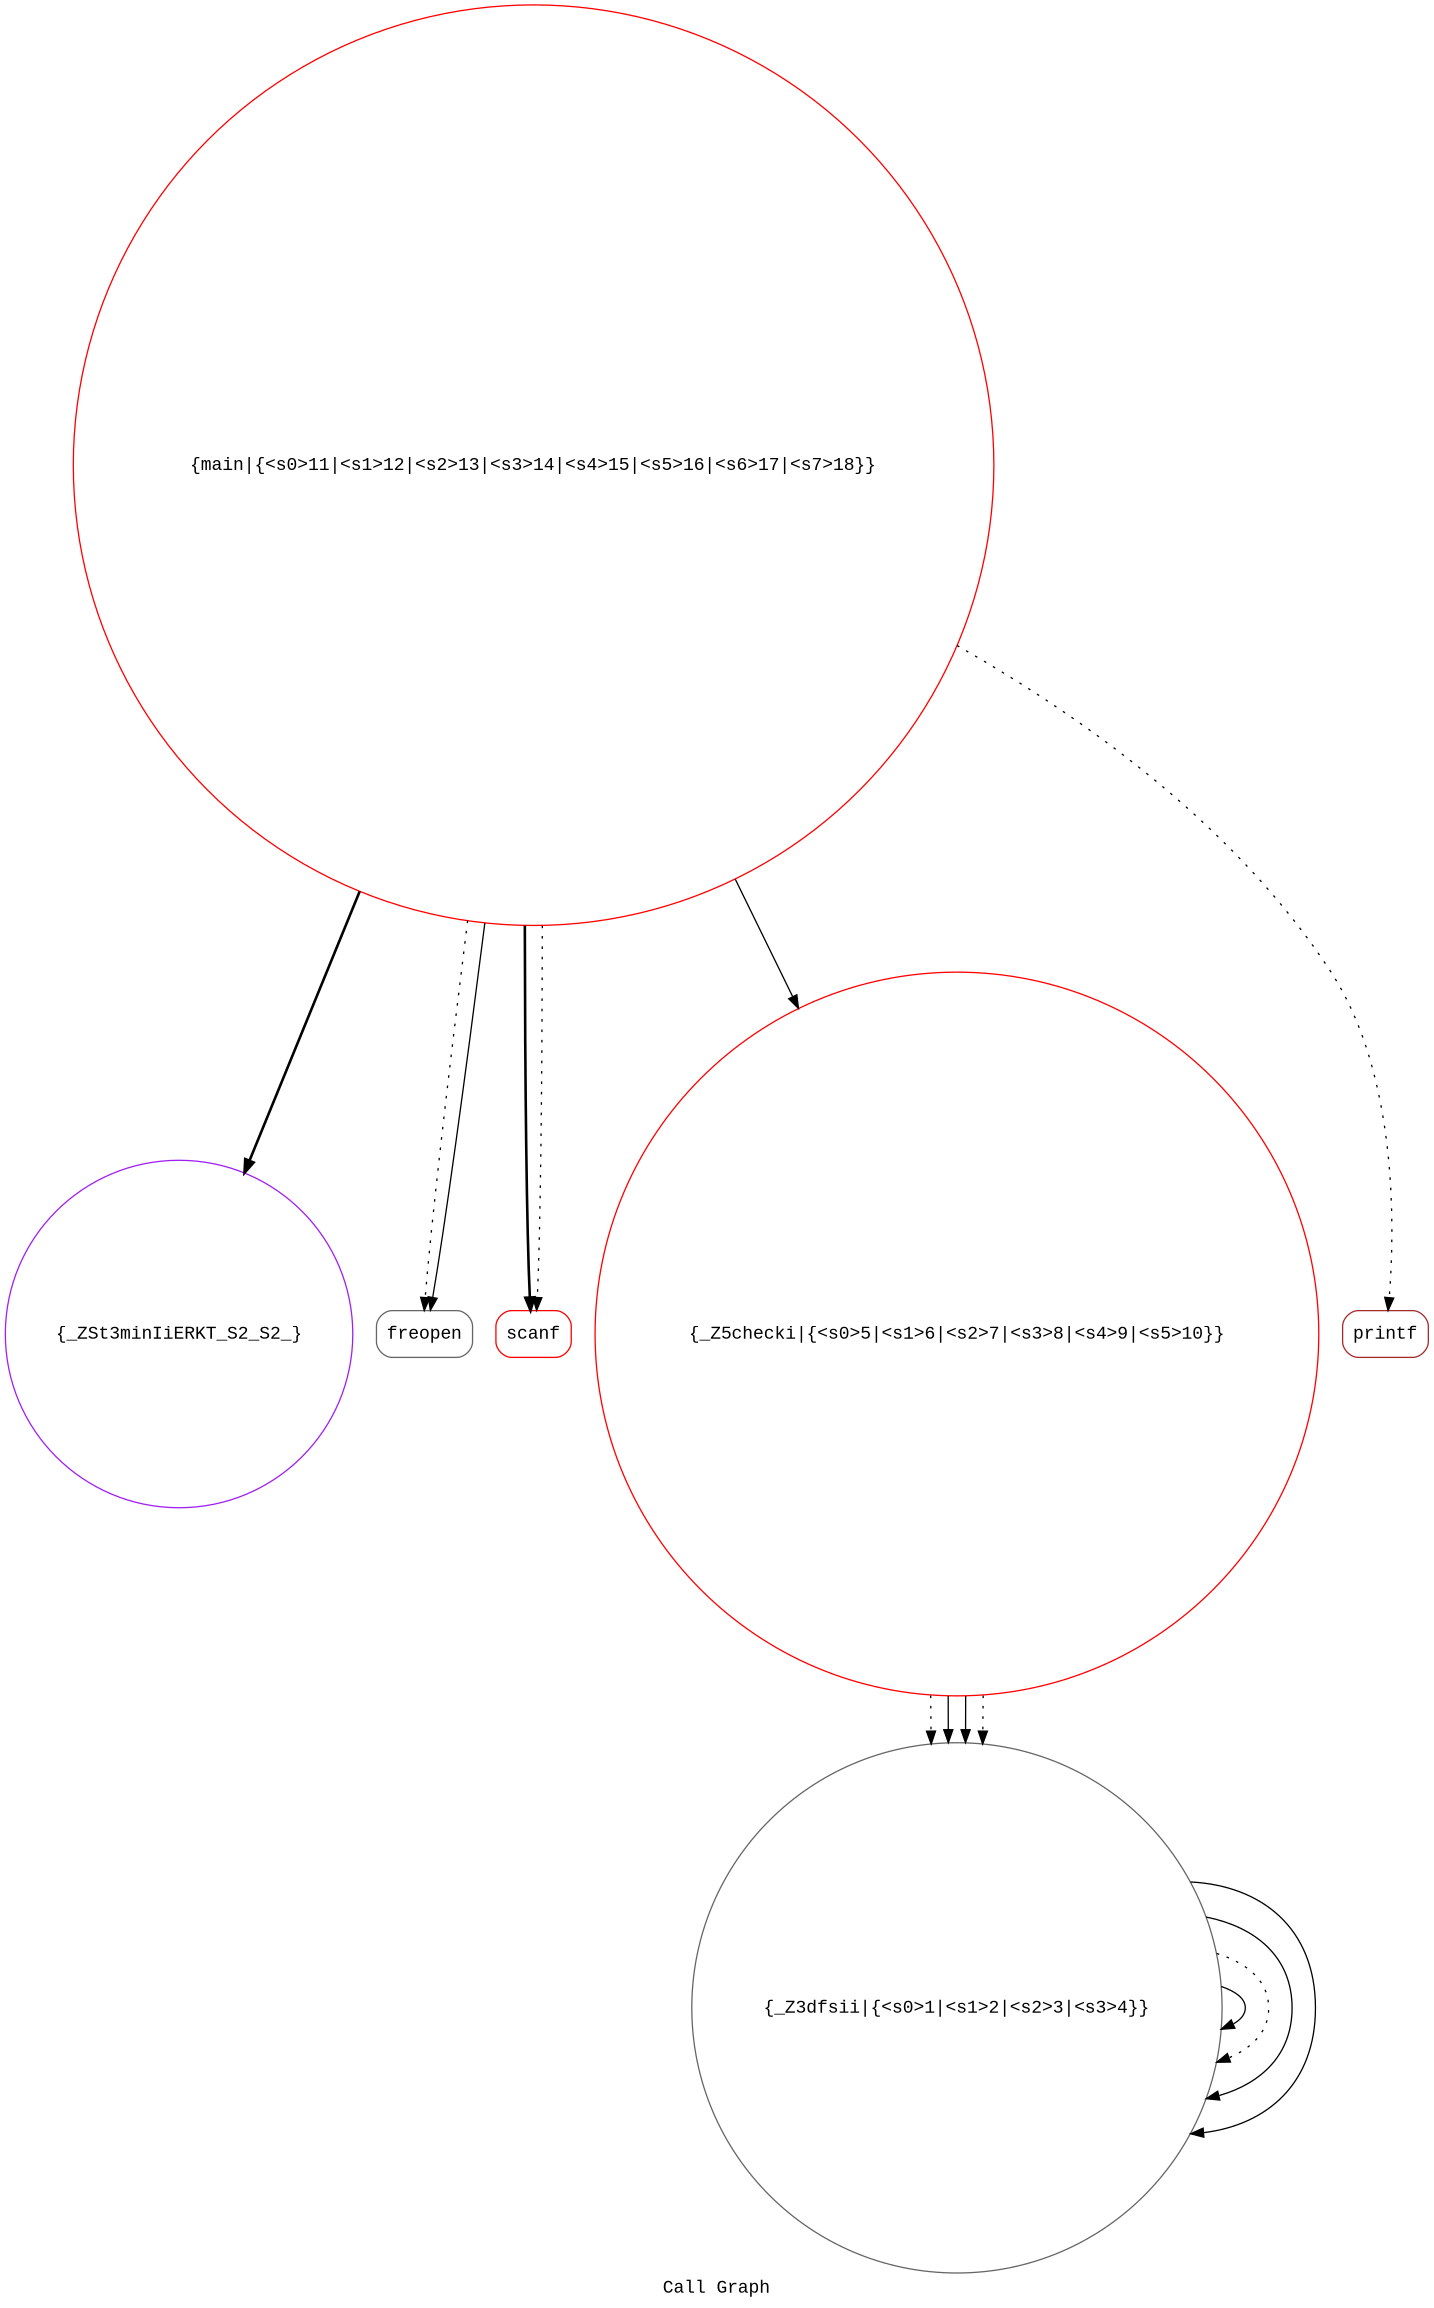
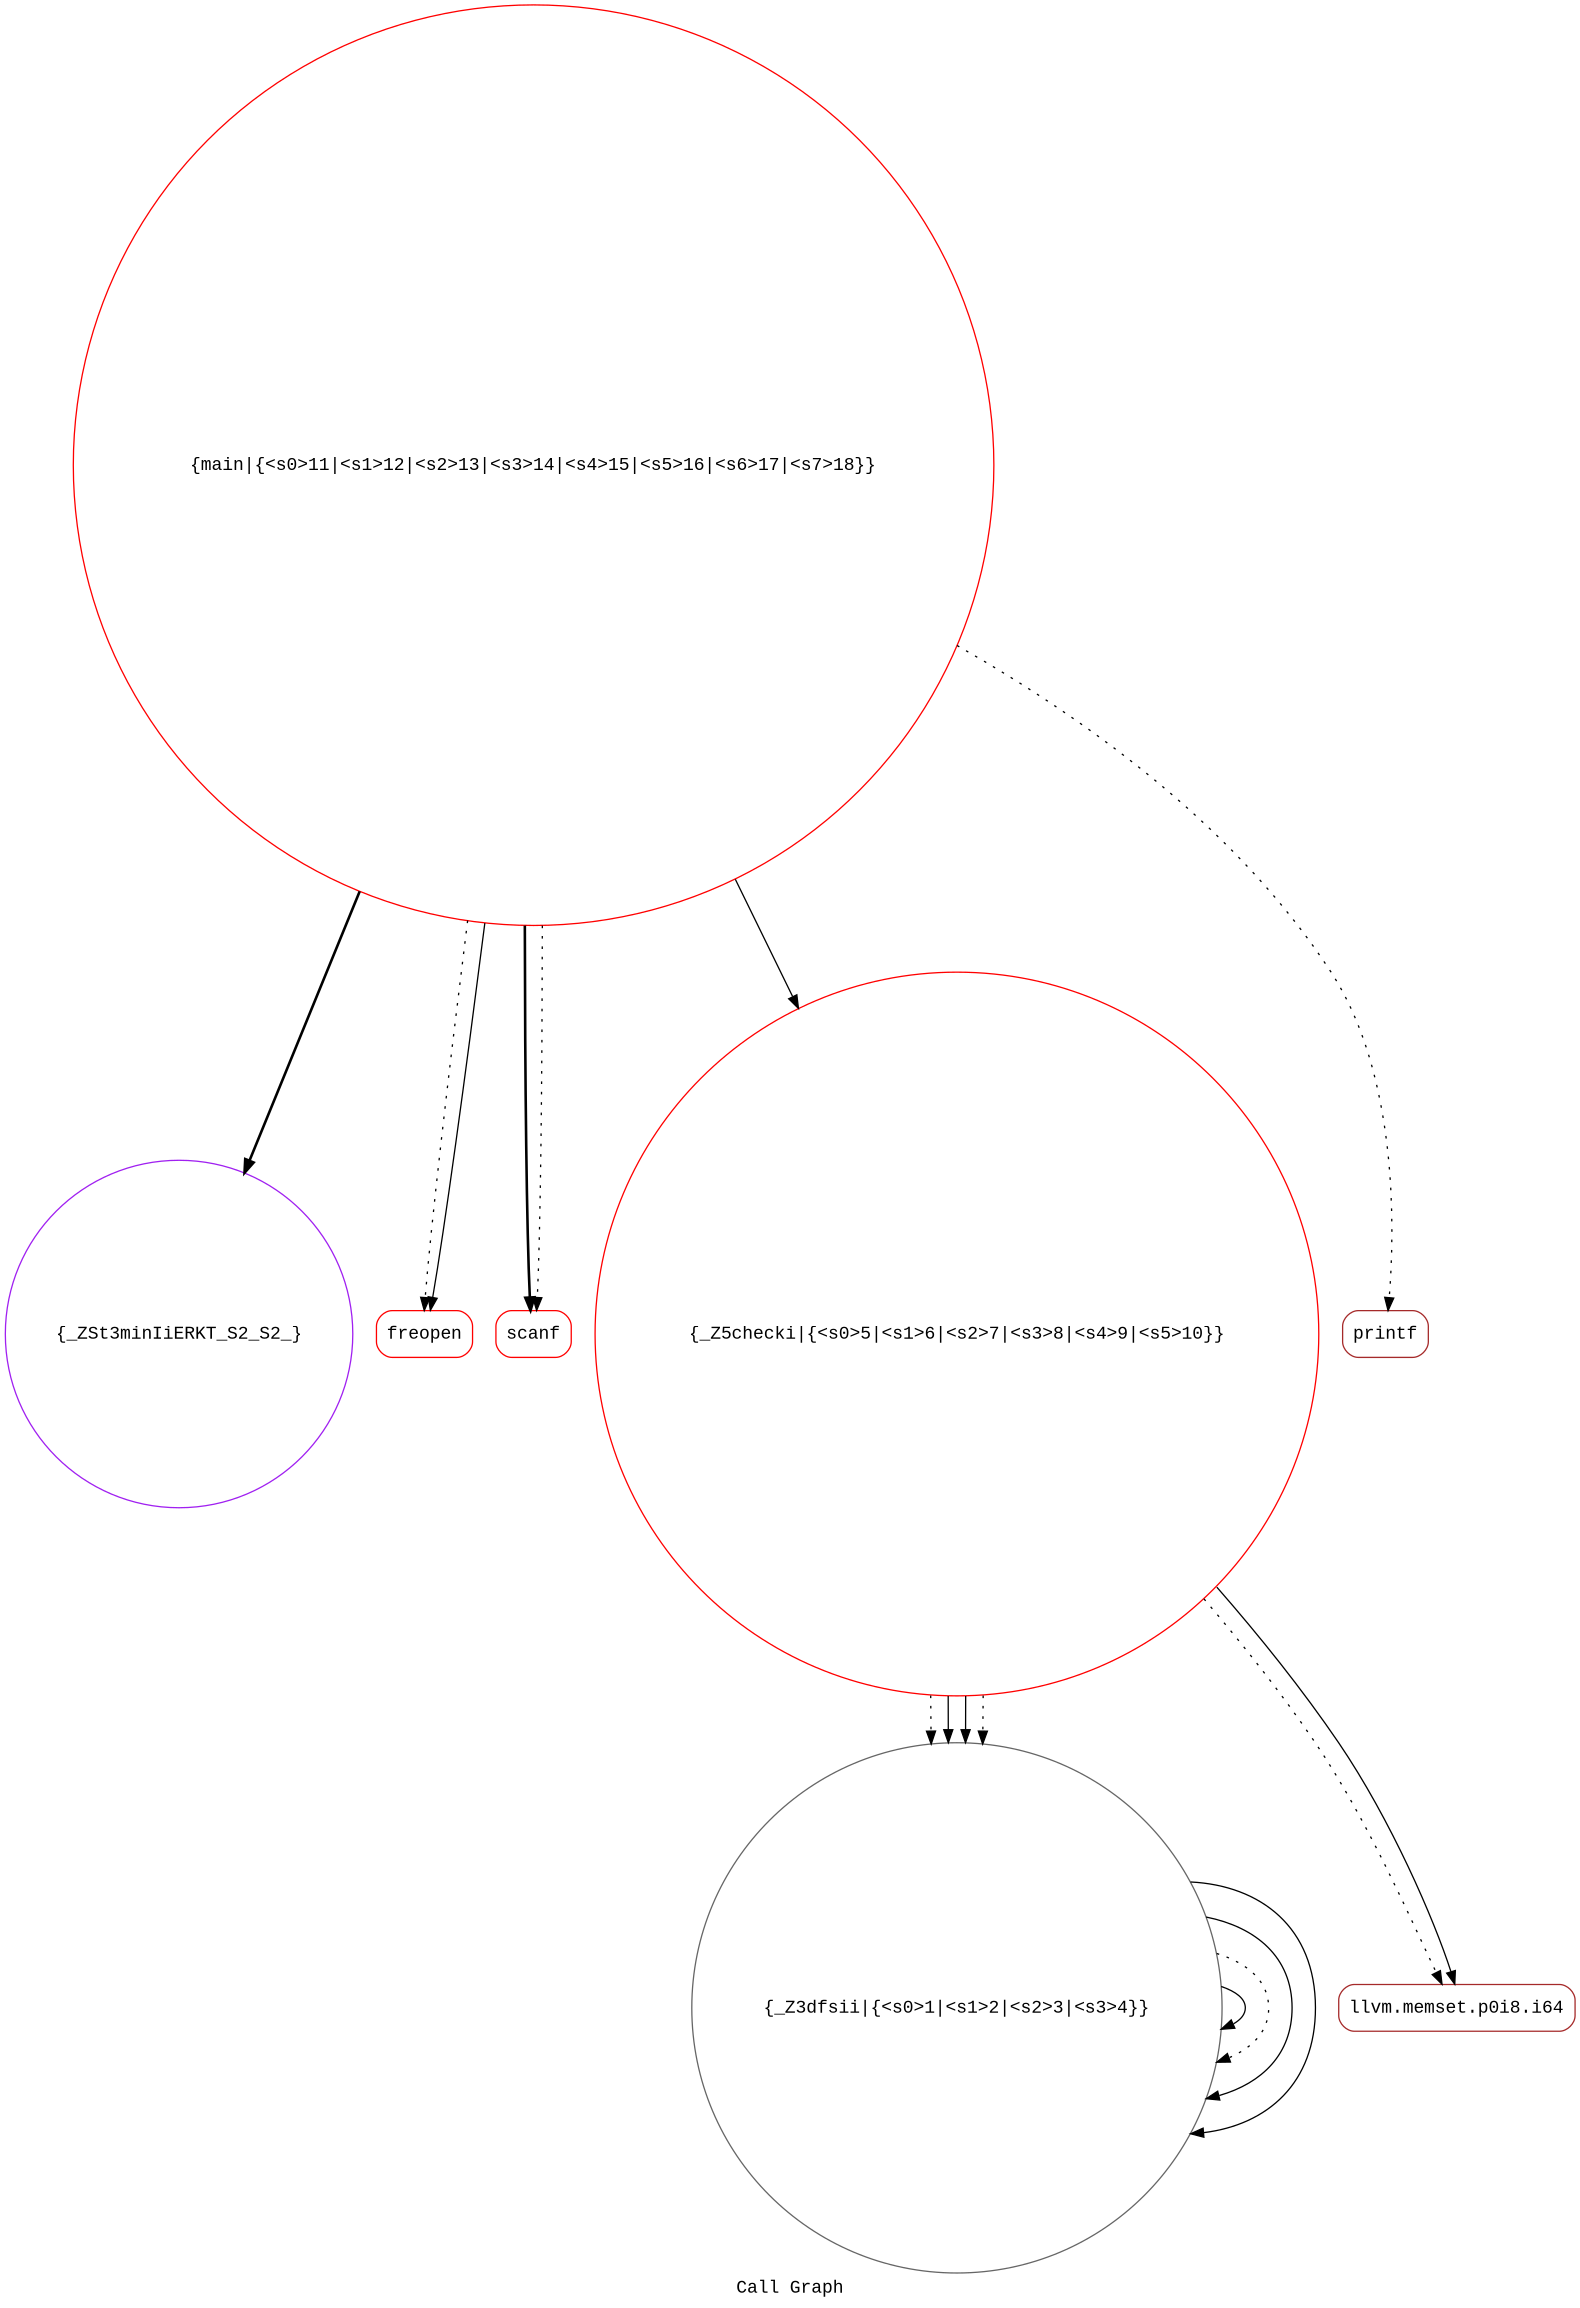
node "freopen": color gray40 -> red
node "llvm.memset.p0i8.i64": added
